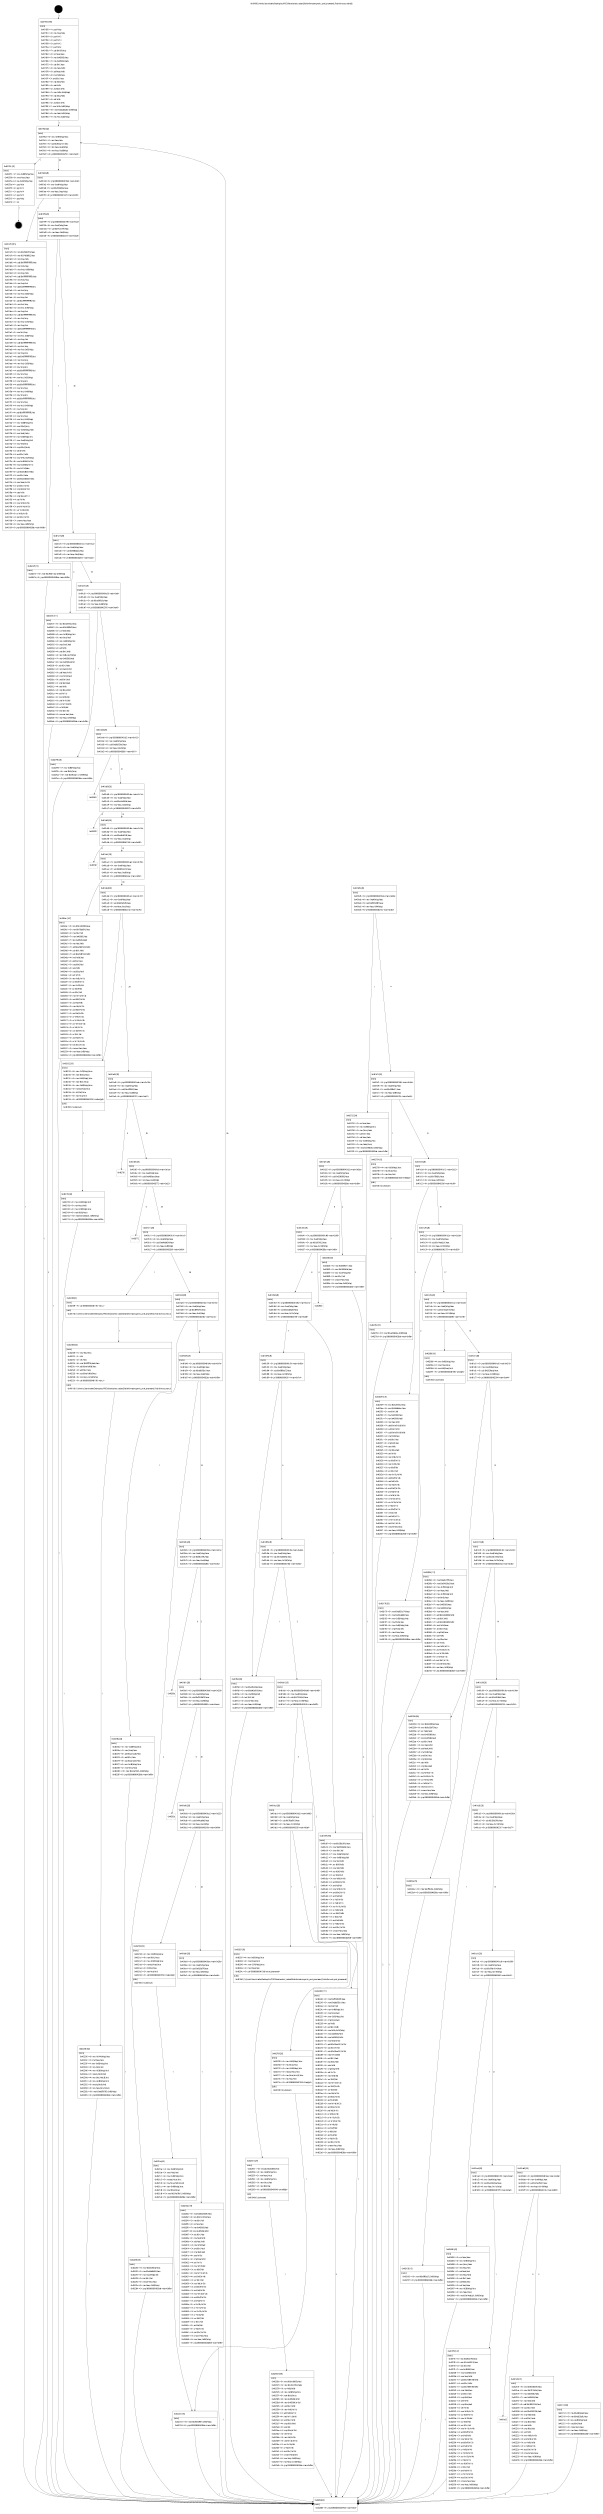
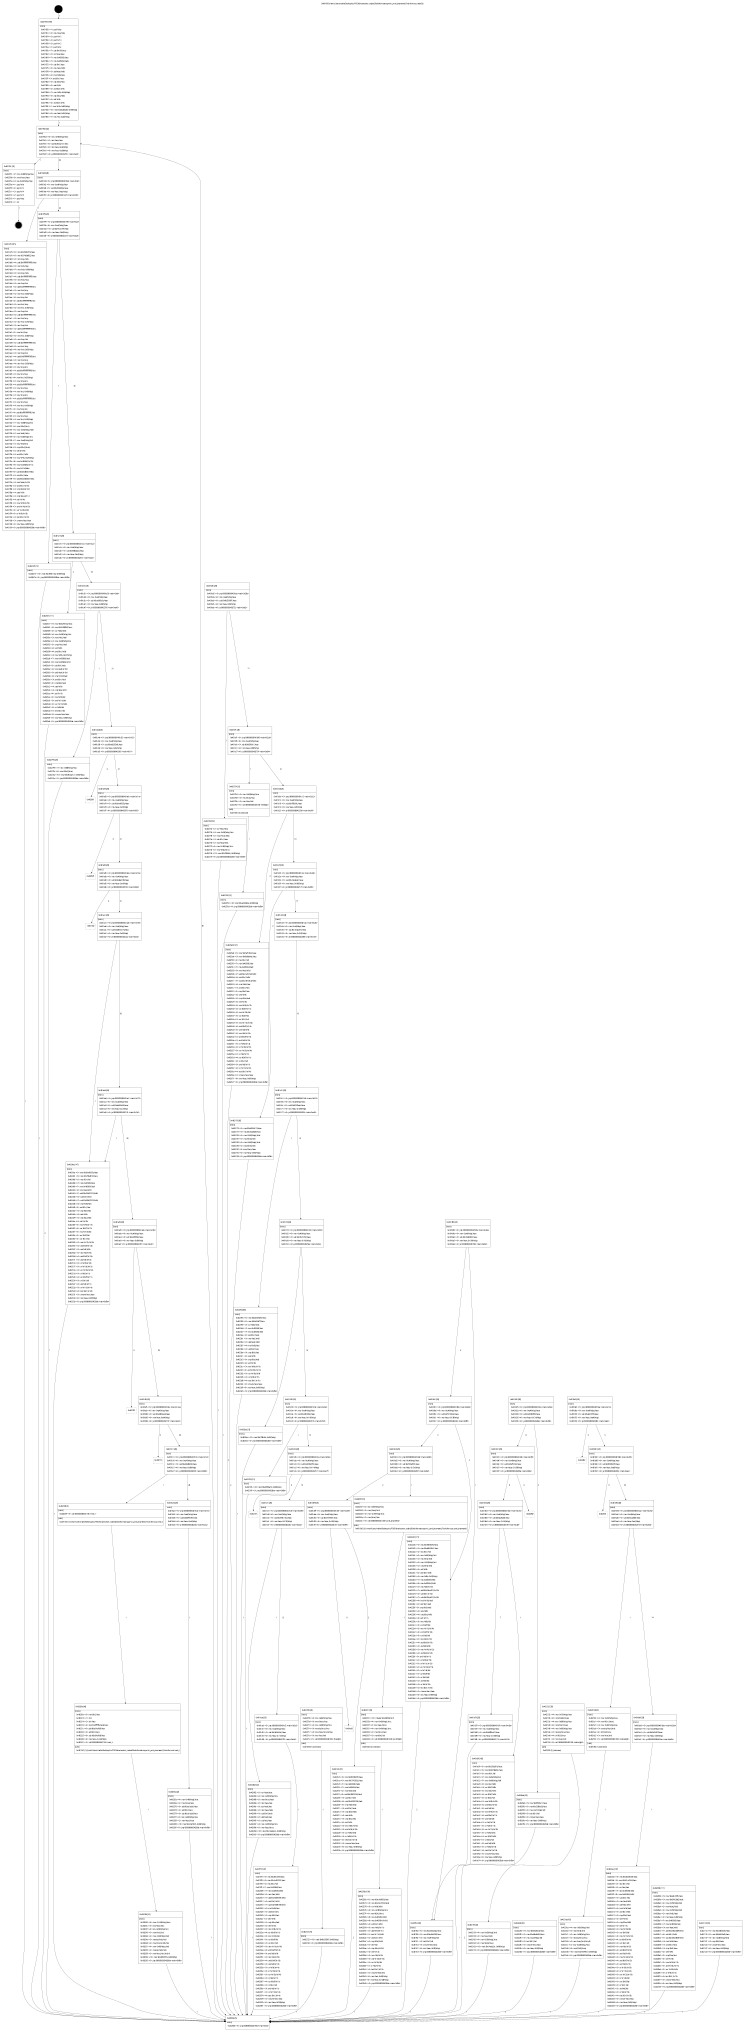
edge "0x401abd [28]" -> "0x402132 [39]": now "0x401abd [28]" -> "0x4024ac [147]"
node "0x401b49 [28]": removed
node "0x402086 [16]": removed
edge "0x401d79 [28]" -> "0x401d95 [28]": removed, label "6"
node "0x4027c7": added
edge "0x401dcd [28]" -> "0x402709 [26]": now "0x401dcd [28]" -> "0x401de9 [28]"
edge "0x4021ba [43]" -> "0x402723 [15]": now "0x4021ba [43]" -> "0x4028de [5]"
